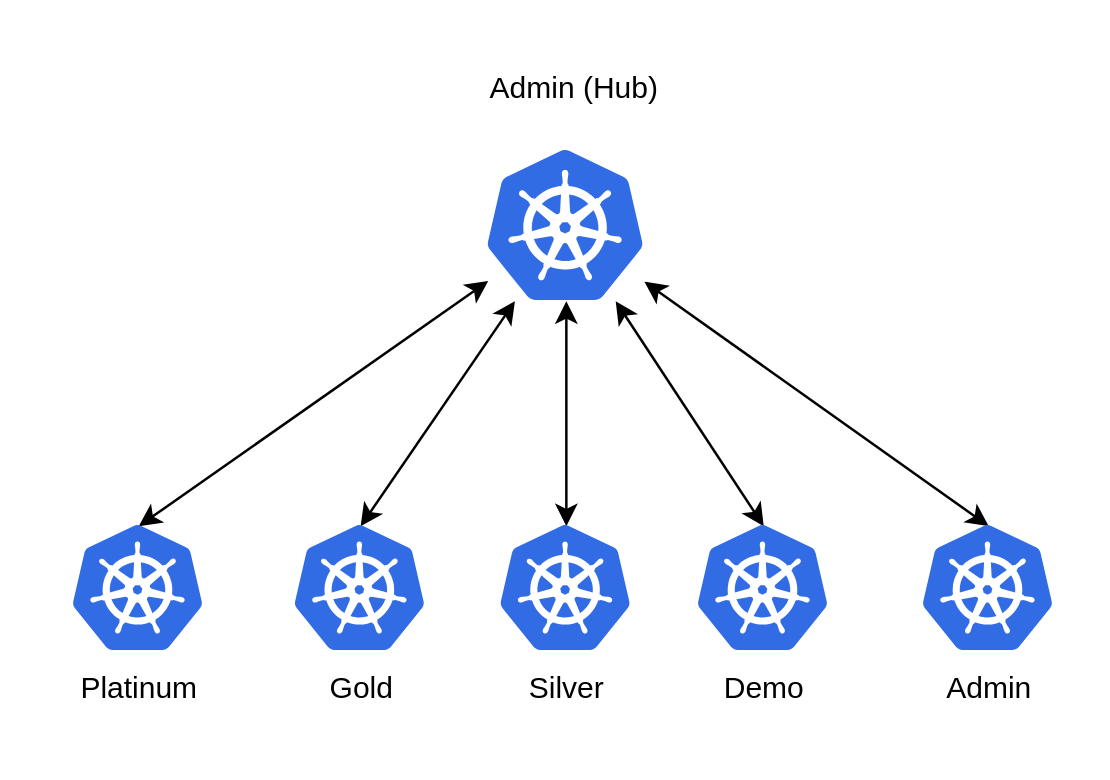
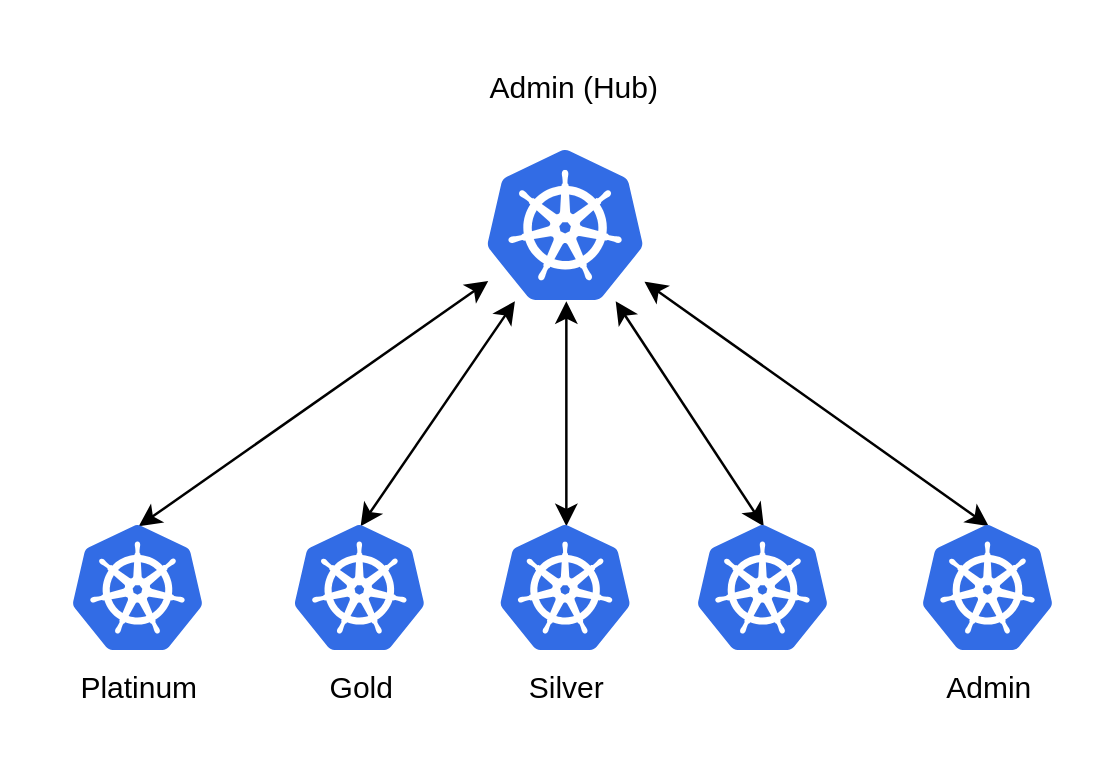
node "Demo": removed
